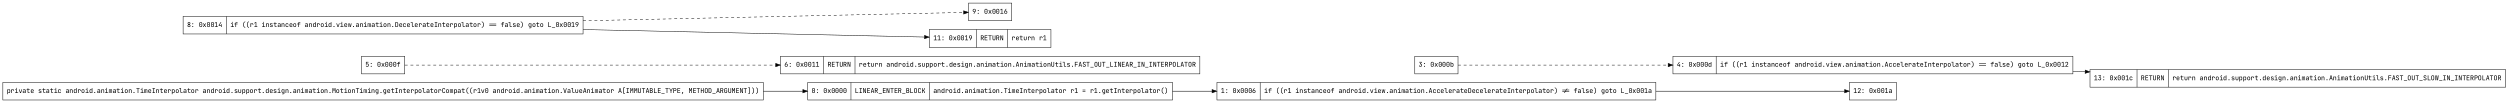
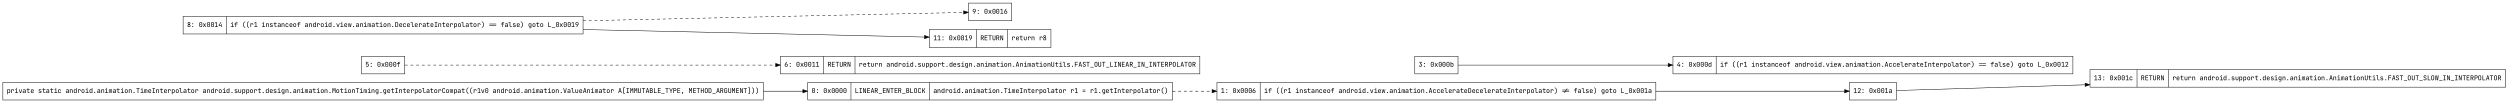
node "11: 0x0019": text "return r1" -> "return r8"
edge "3: 0x000b" -> "4: 0x000d": style dashed -> solid
edge "4: 0x000d" -> "13: 0x001c": now "12: 0x001a" -> "13: 0x001c"
edge "0: 0x0000" -> "1: 0x0006": style solid -> dashed
